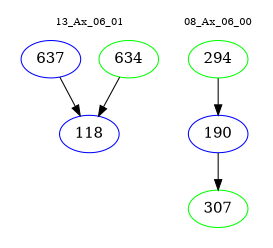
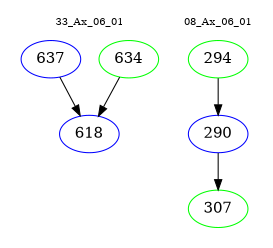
cluster "13_Ax_06_01": label "13_Ax_06_01" -> "33_Ax_06_01"
cluster "08_Ax_06_00": label "08_Ax_06_00" -> "08_Ax_06_01"
node "118": label "118" -> "618"
node "190": label "190" -> "290"
